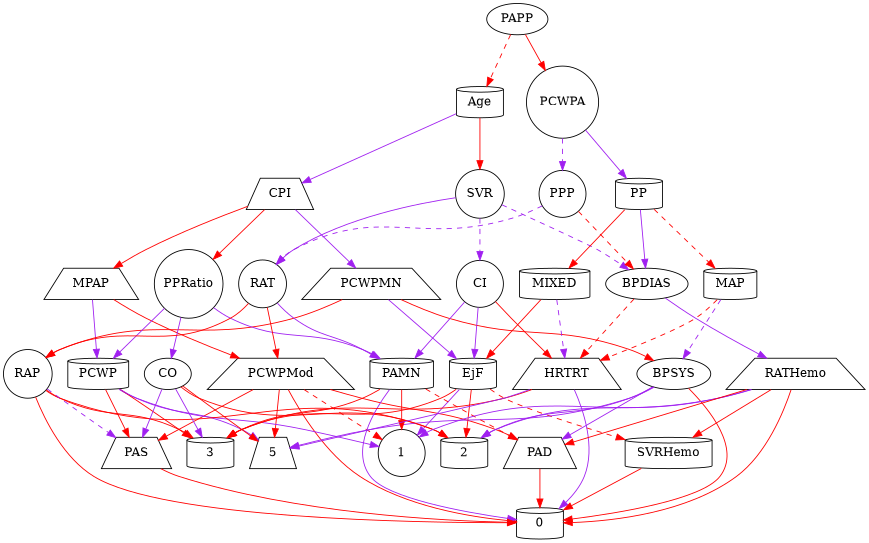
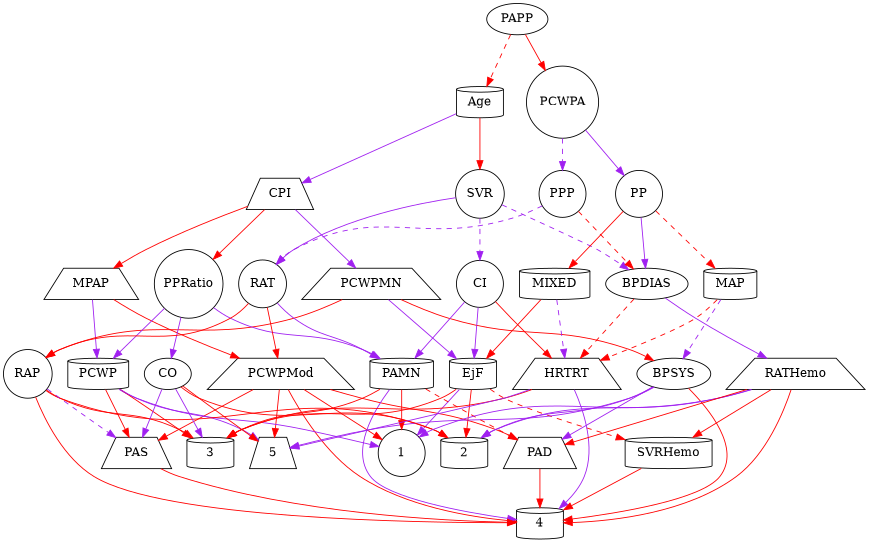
node "PP": shape cylinder -> circle
edge "PCWPMod" -> "1": style dashed -> solid
node "0": label "0" -> "4"
